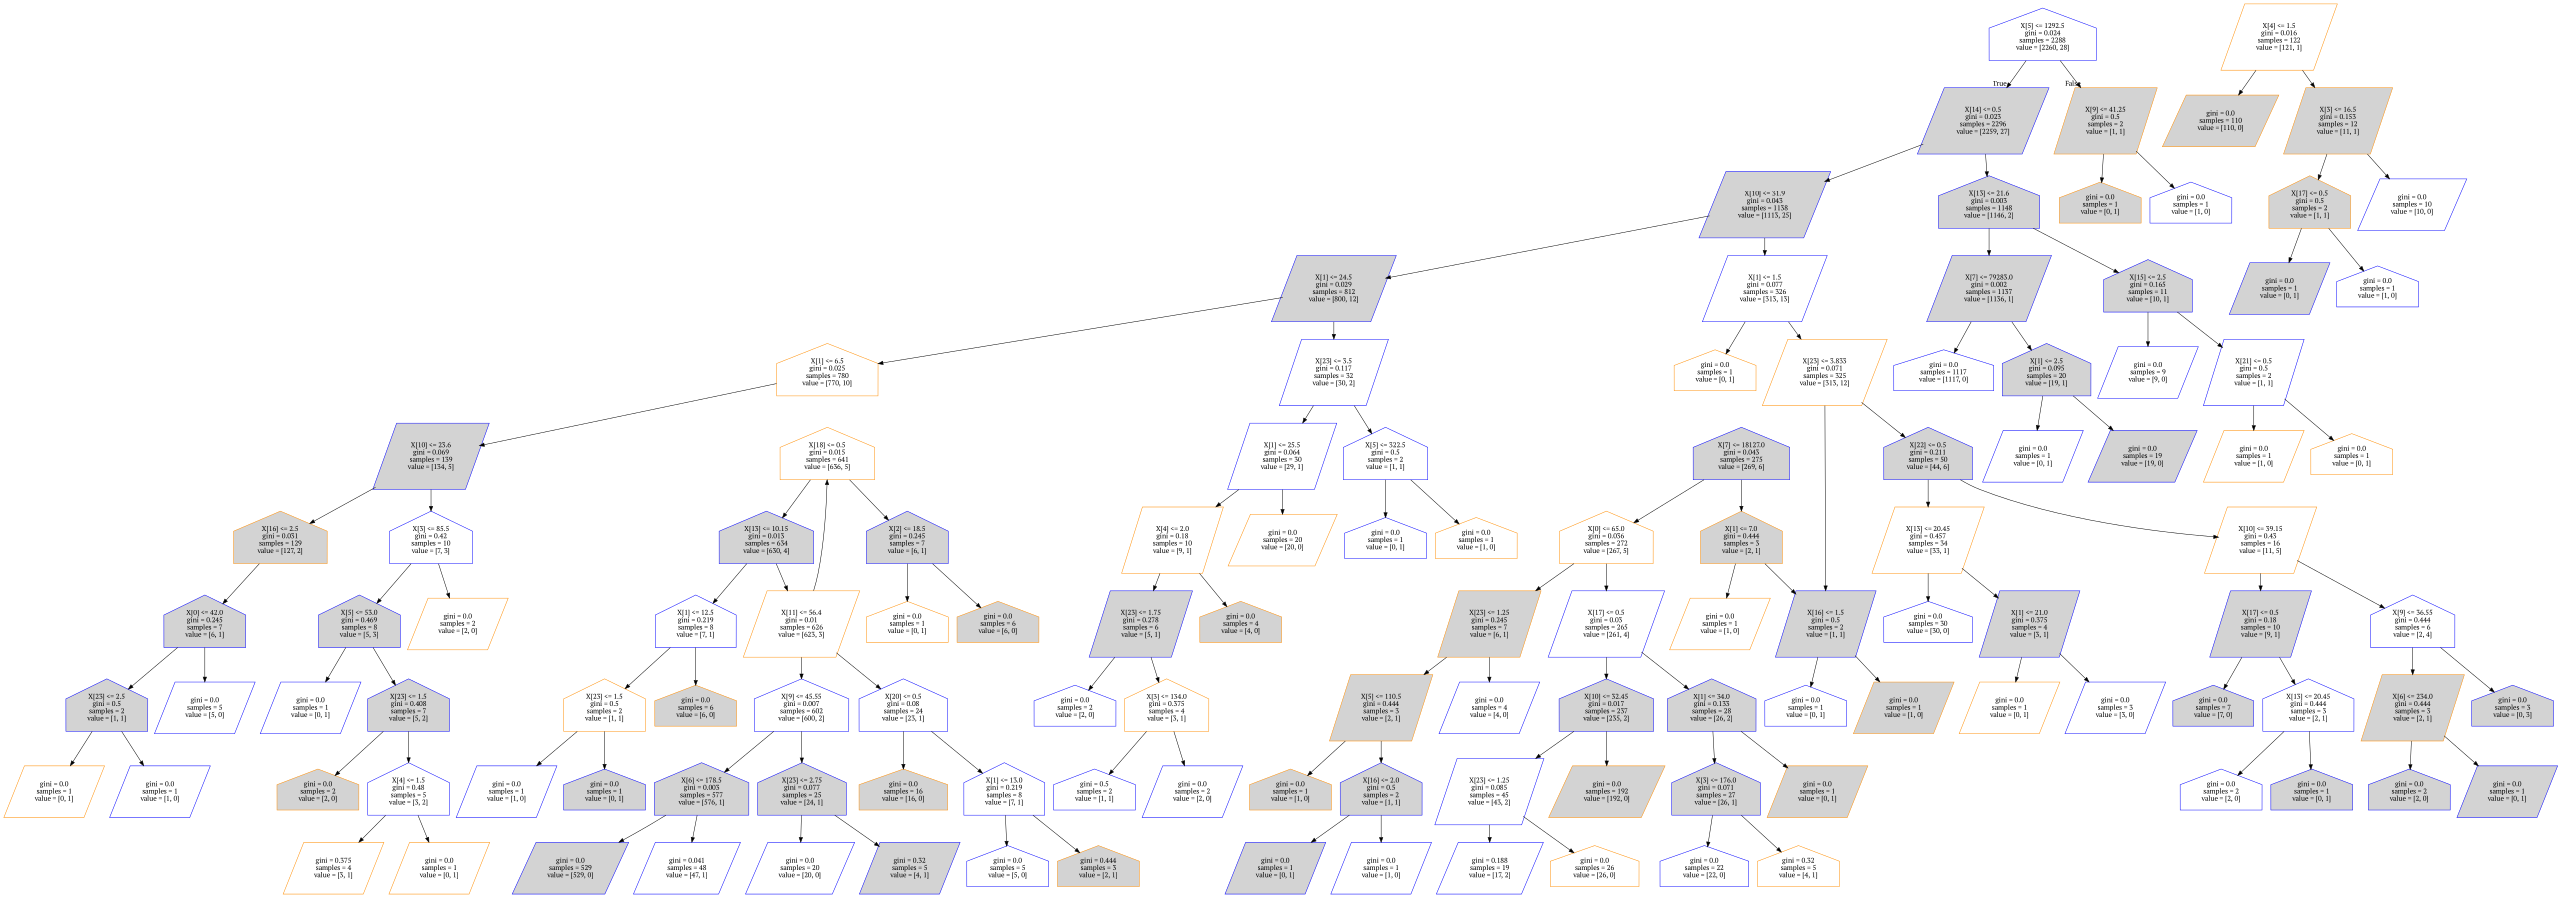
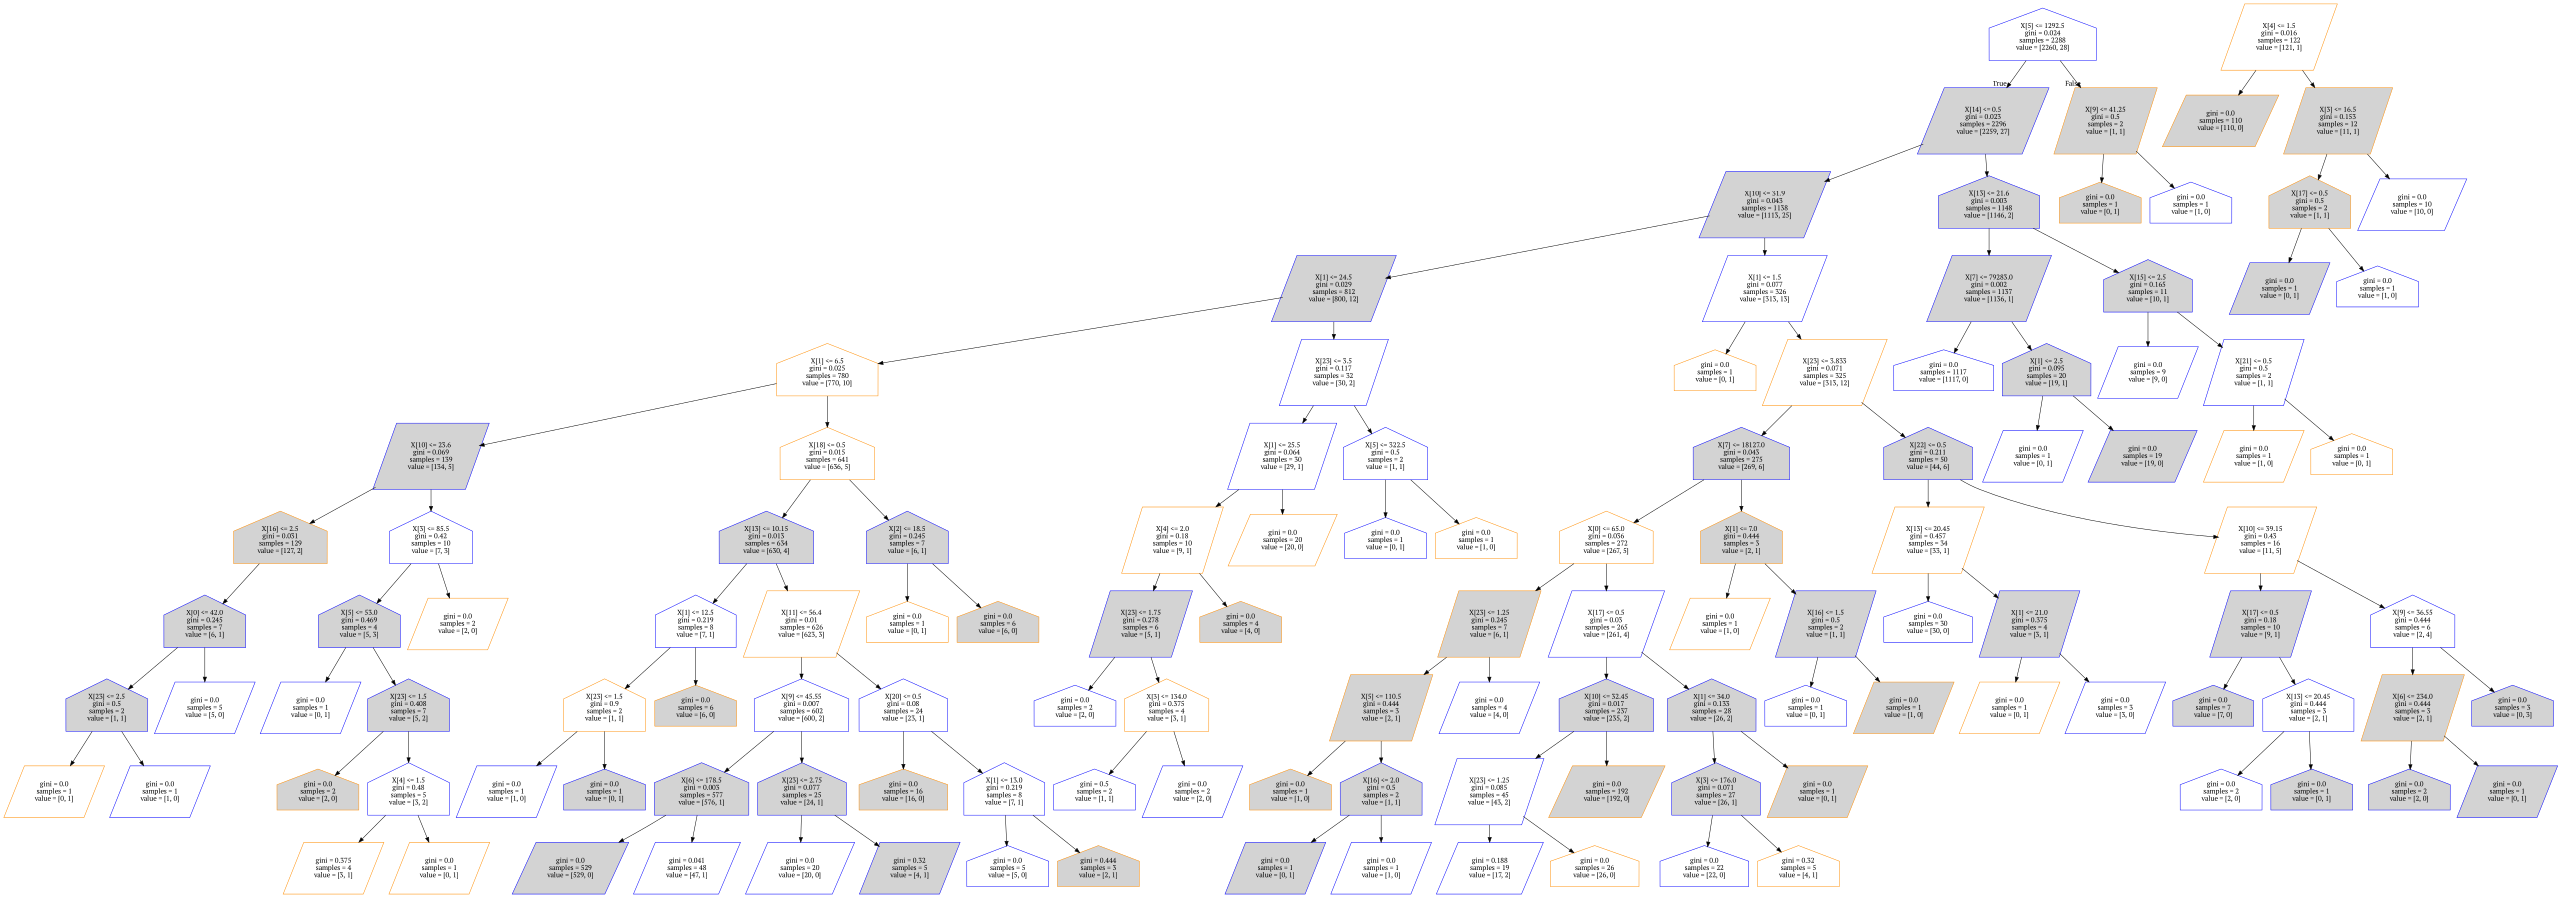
edge "X[23] <= 3.833 gini = 0.071 samples = 325 value = [313, 12]" -> "X[16] <= 1.5 gini = 0.5 samples = 2 value = [1, 1]": now "X[23] <= 3.833 gini = 0.071 samples = 325 value = [313, 12]" -> "X[7] <= 18127.0 gini = 0.043 samples = 275 value = [269, 6]"
edge "X[11] <= 56.4 gini = 0.01 samples = 626 value = [623, 3]" -> "X[18] <= 0.5 gini = 0.015 samples = 641 value = [636, 5]": now "X[1] <= 6.5 gini = 0.025 samples = 780 value = [770, 10]" -> "X[18] <= 0.5 gini = 0.015 samples = 641 value = [636, 5]"
node "X[5] <= 53.0 gini = 0.469 samples = 8 value = [5, 3]": label "X[5] <= 53.0 gini = 0.469 samples = 8 value = [5, 3]" -> "X[5] <= 53.0 gini = 0.469 samples = 4 value = [5, 3]"
node "X[23] <= 1.5 gini = 0.5 samples = 2 value = [1, 1]": label "X[23] <= 1.5 gini = 0.5 samples = 2 value = [1, 1]" -> "X[23] <= 1.5 gini = 0.9 samples = 2 value = [1, 1]"
